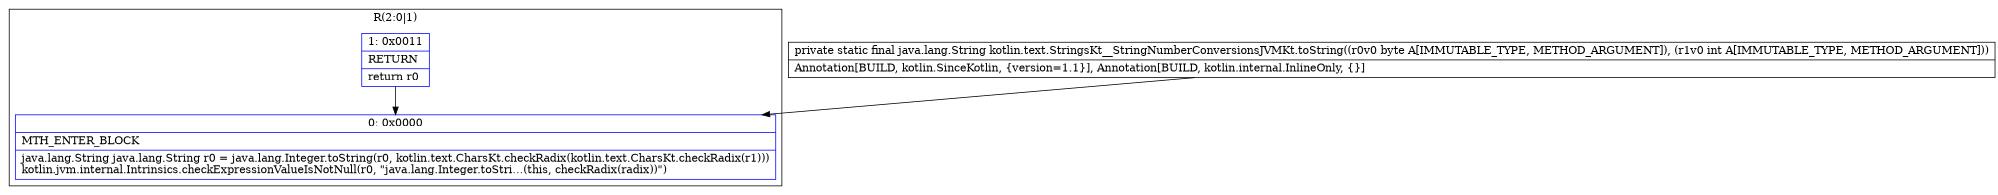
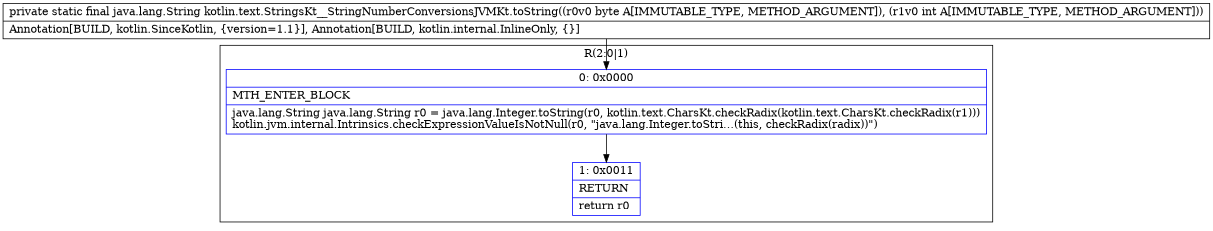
edge "1: 0x0011" -> "0: 0x0000": reversed
